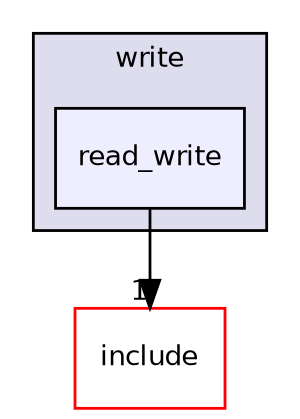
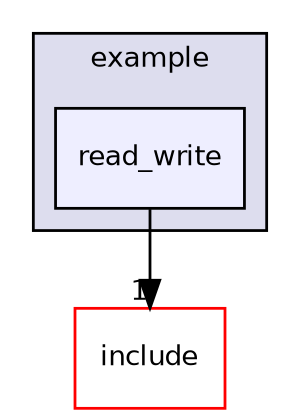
cluster "write": label "write" -> "example"
